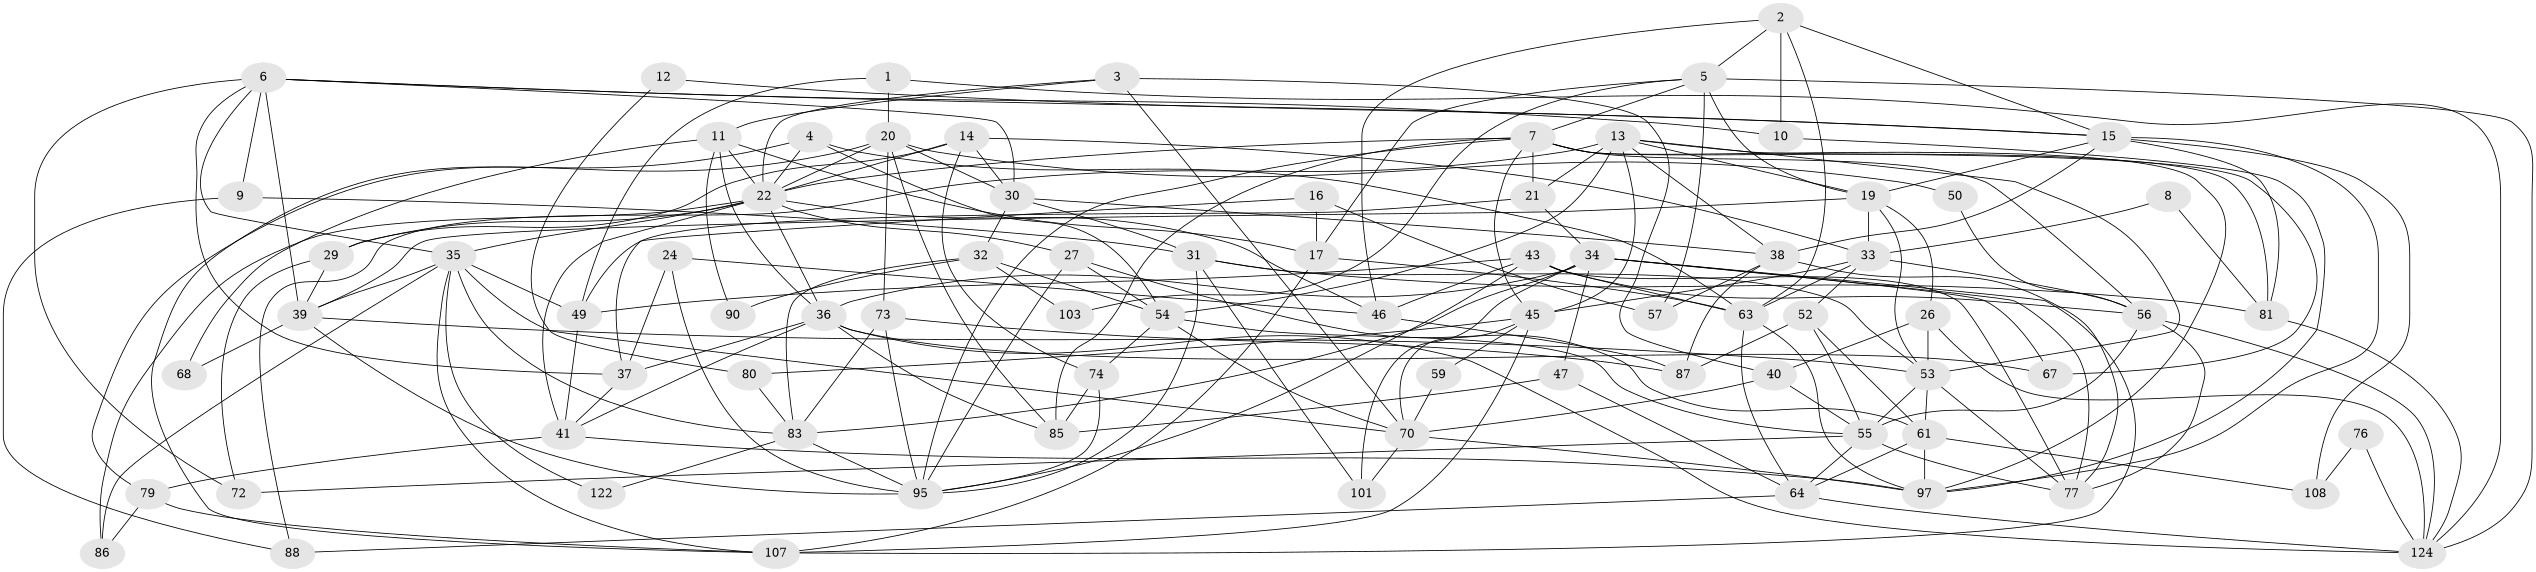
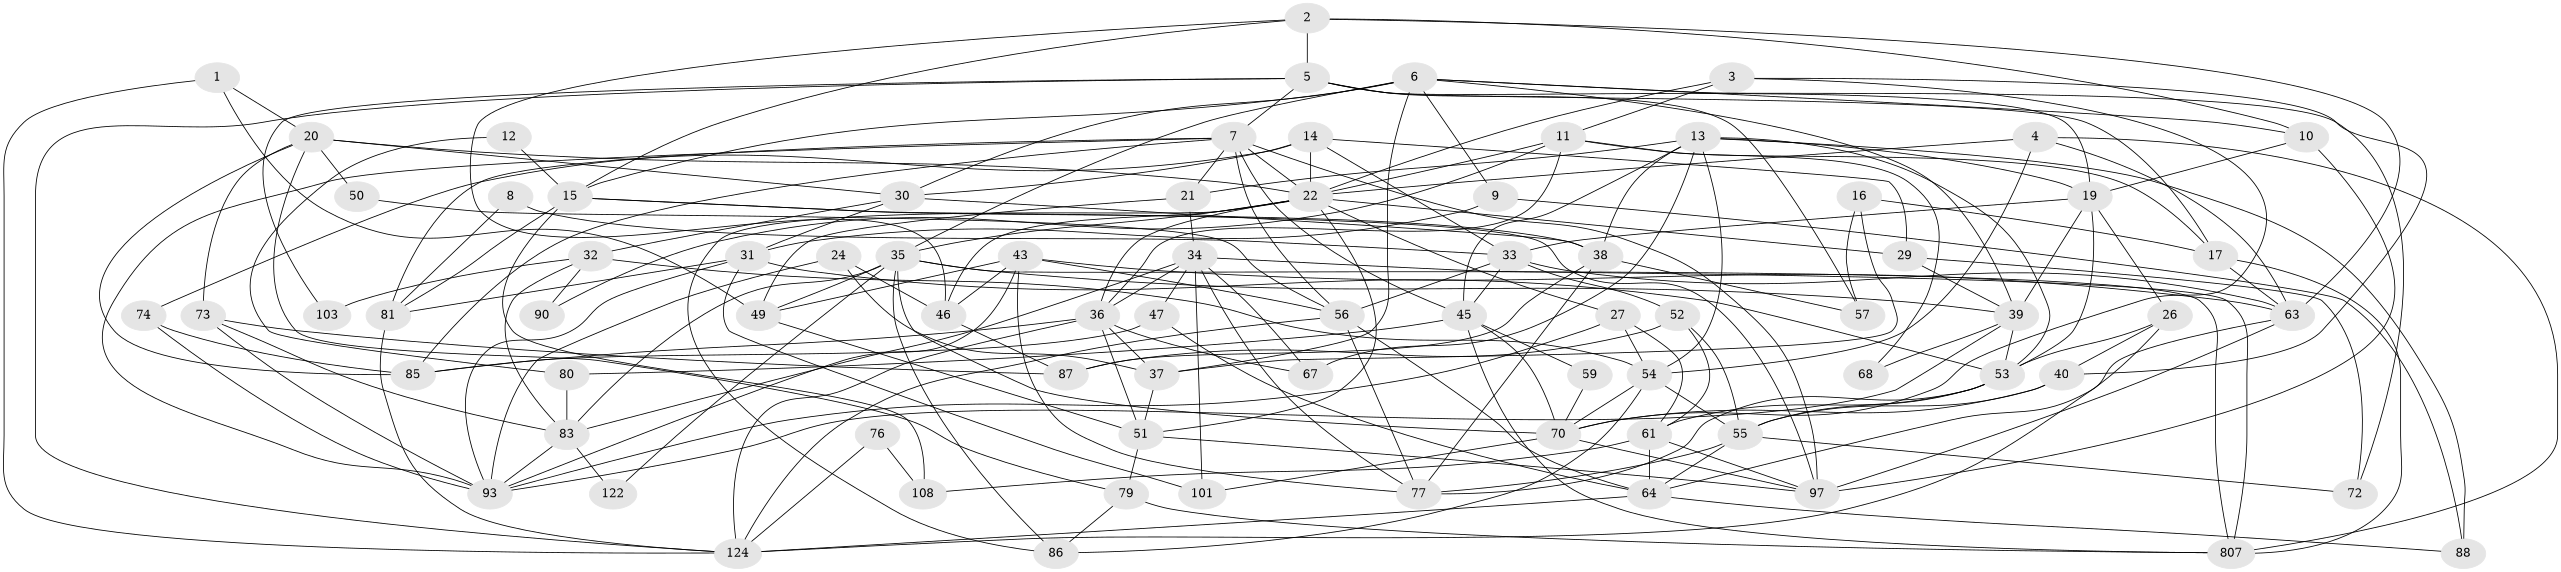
edge "15" -- "19": now "10" -- "19"
edge "54" -- "74": now "54" -- "86"
edge "56" -- "55": now "56" -- "64"
node "41": label "41" -> "51"
node "95": label "95" -> "93"
node "107": label "107" -> "807"
